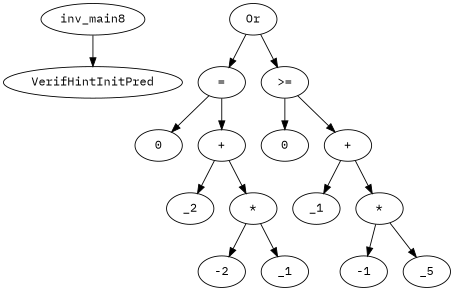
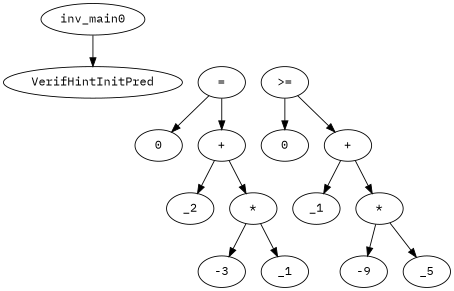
node "inv_main8": label "inv_main8" -> "inv_main0"
node "Or": removed
node "-2": label "-2" -> "-3"
node "-1": label "-1" -> "-9"
